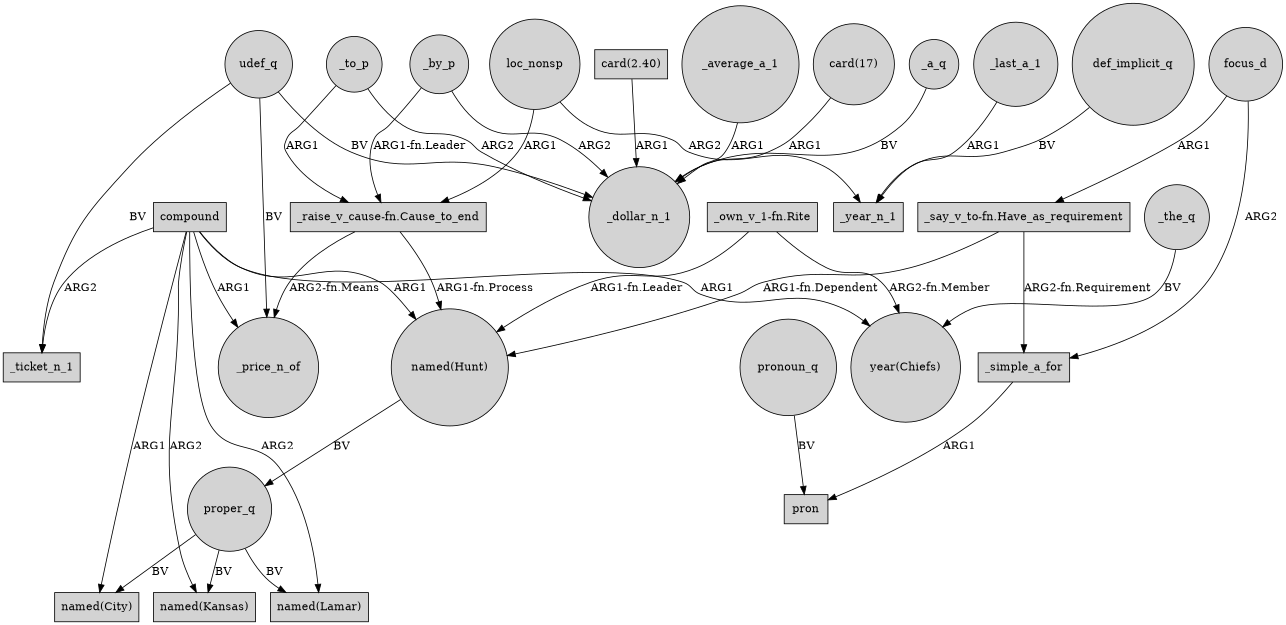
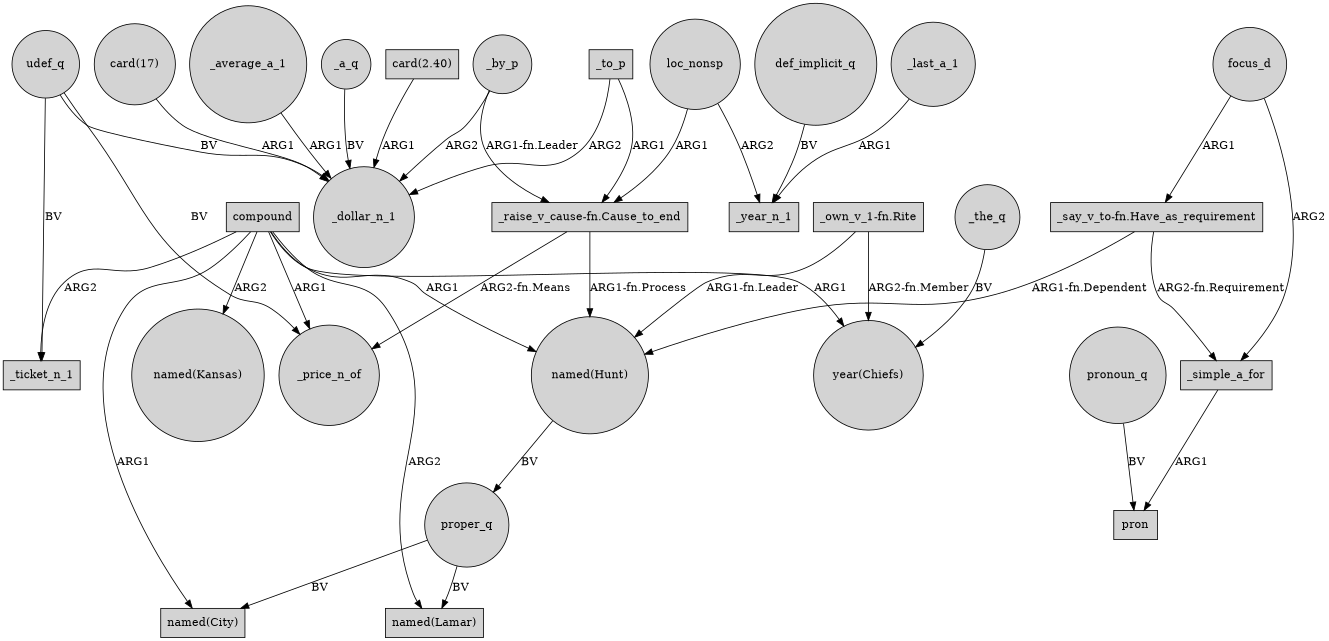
node "_to_p": shape circle -> box
edge "proper_q" -> "named(Kansas)": removed, label "BV"
node "named(Kansas)": shape box -> circle
